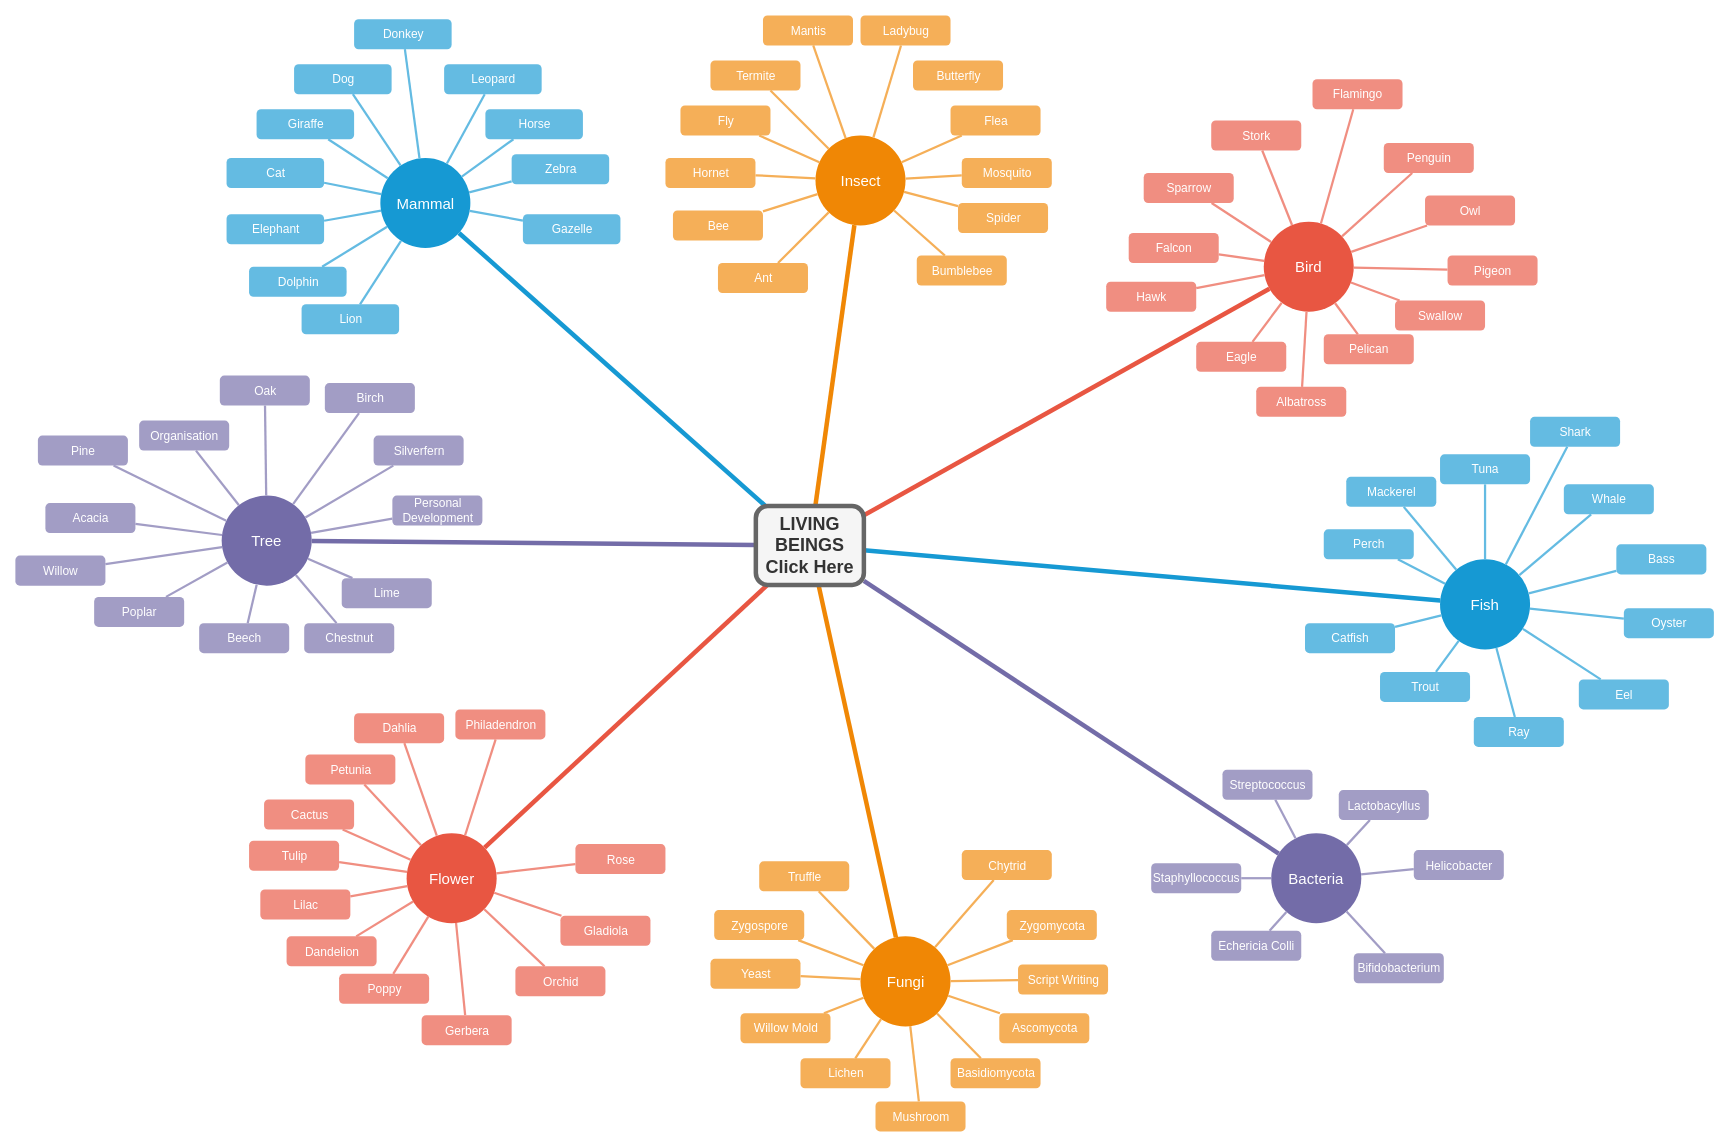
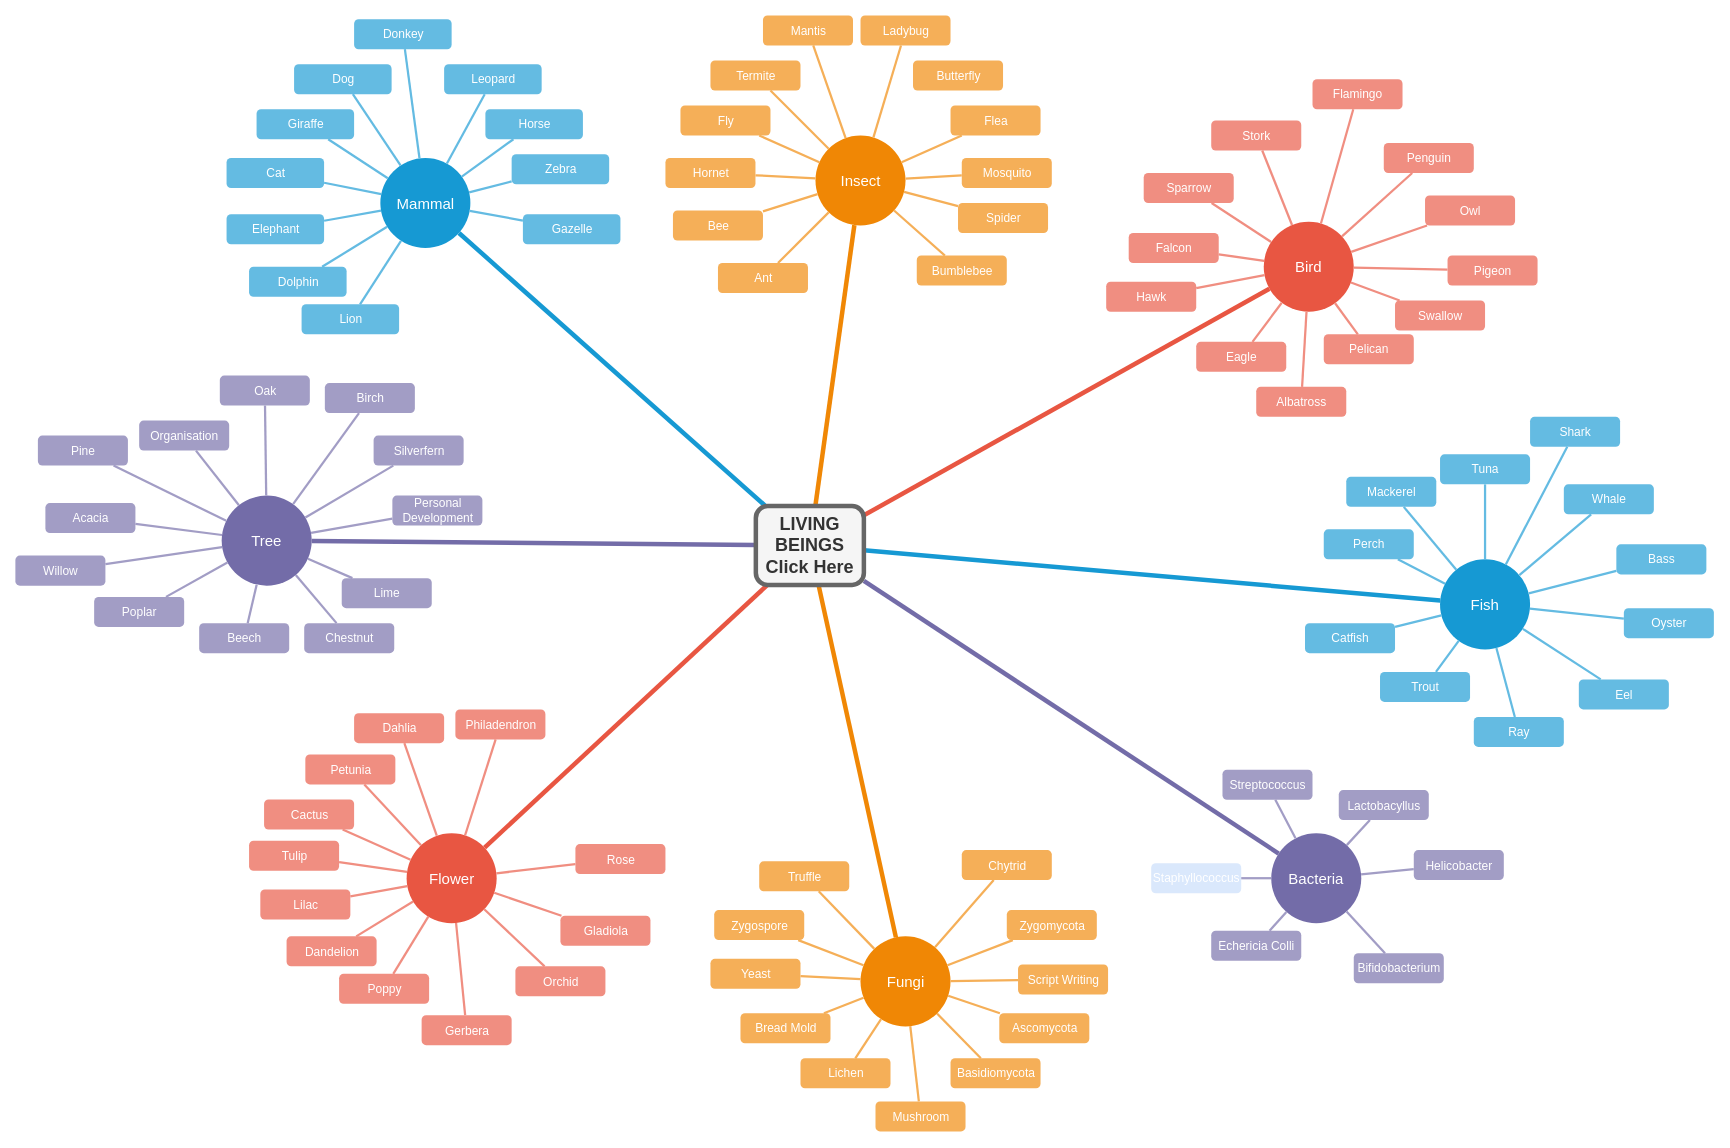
node "Staphyllococcus": fillcolor #a29dc5 -> #dae8fc
node "Willow Mold": label "Willow Mold" -> "Bread Mold"
